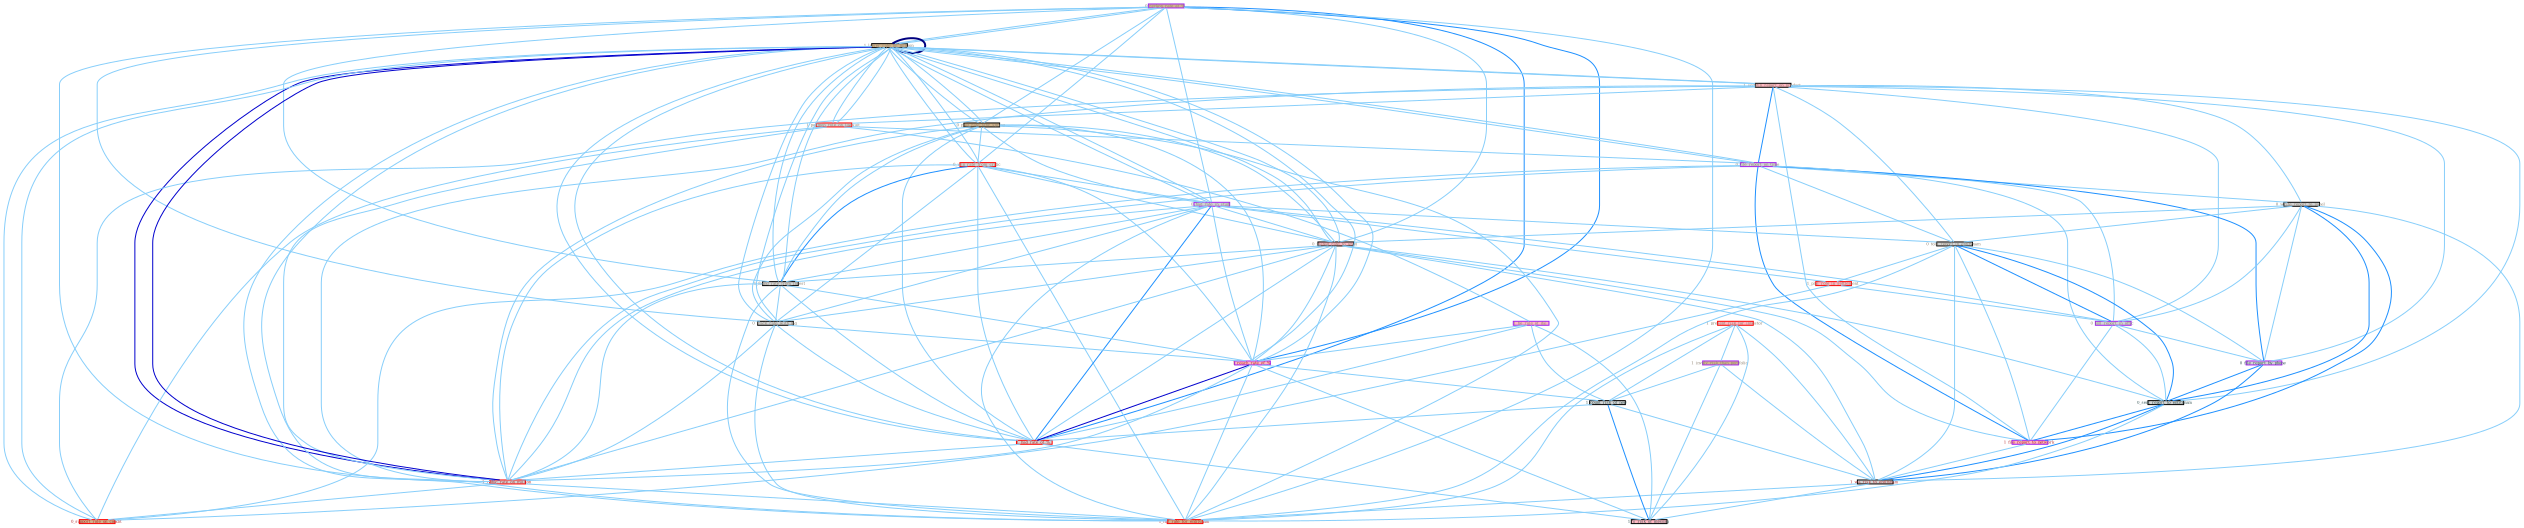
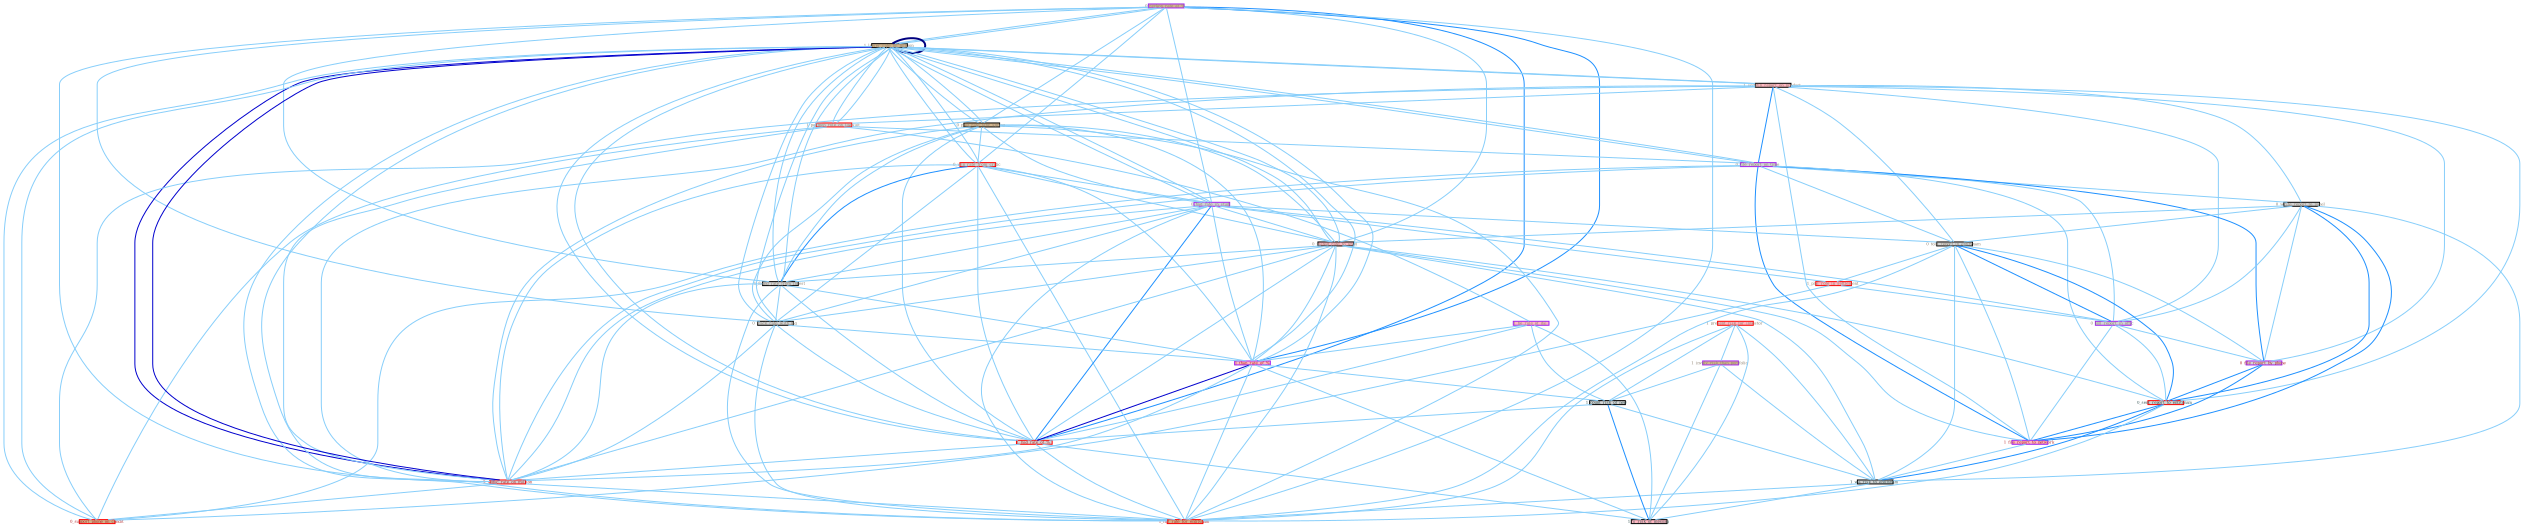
node "1_reach_rate_of_%": label "1_reach_rate_of_%" -> "1_than_rate_of_%"
node "0_file_report_by_phone": fontcolor #2f4f4f -> #b22222
node "0_sent_report_to_entitynam": color black -> red
edge "0_file_report_by_phone" -- "1_wa_risk_to_entitynam": now "0_file_report_by_phone" -- "1_file_report_to_network"
node "1_reduc_rate_on_million": label "1_reduc_rate_on_million" -> "9_reduc_rate_on_million"
node "1_wa_risk_to_entitynam": fontcolor #b22222 -> #2f4f4f
edge "1_had_rate_of_%" -- "1_lift_rate_for_entitynam": added
node "0_support_role_on_condit": label "0_support_role_on_condit" -> "0_support_phone_on_condit"
